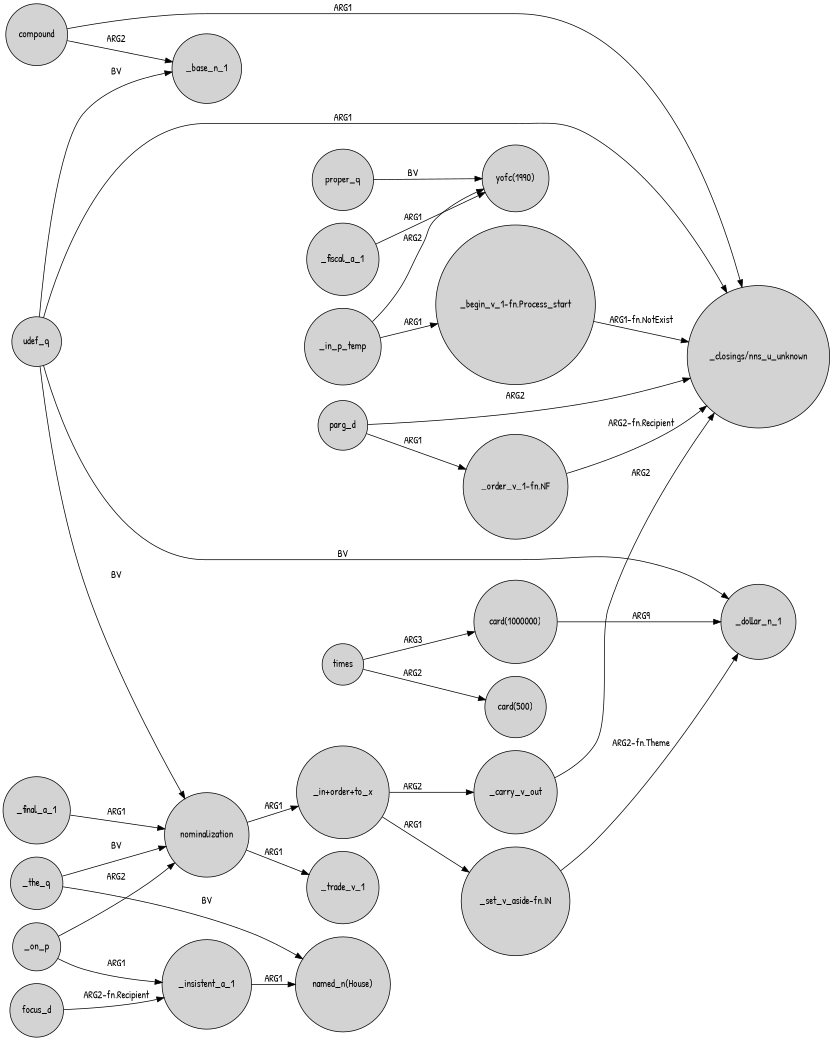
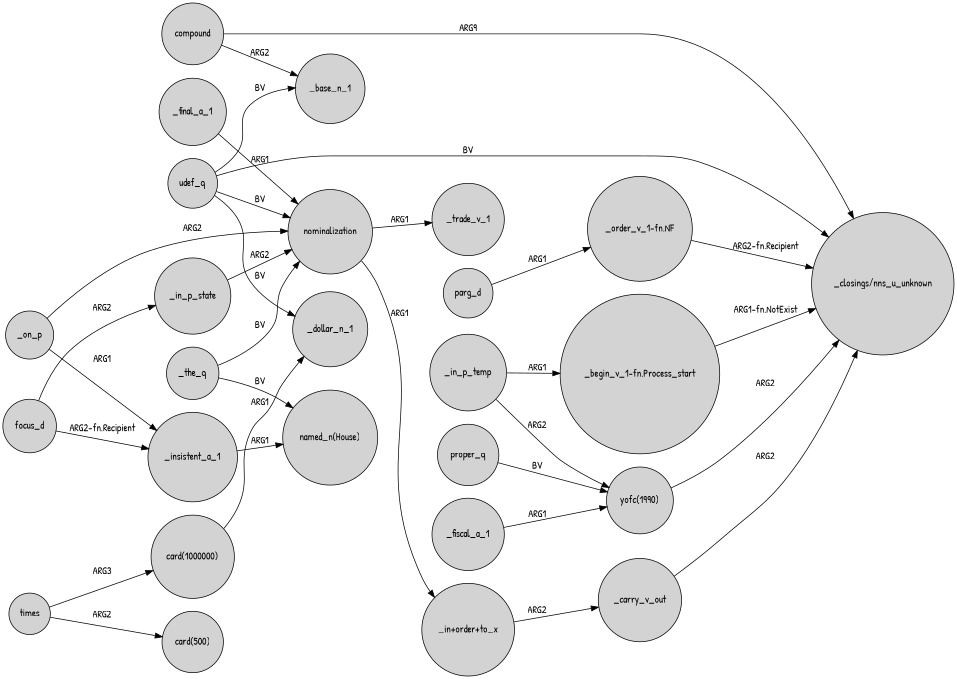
edge "compound" -> "_closings/nns_u_unknown": label "ARG1" -> "ARG9"
edge "udef_q" -> "_closings/nns_u_unknown": label "ARG1" -> "BV"
node "_in_p_state": added
edge "parg_d" -> "_closings/nns_u_unknown": now "yofc(1990)" -> "_closings/nns_u_unknown"
edge "card(1000000)" -> "_dollar_n_1": label "ARG9" -> "ARG1"
node "_set_v_aside-fn.IN": removed
